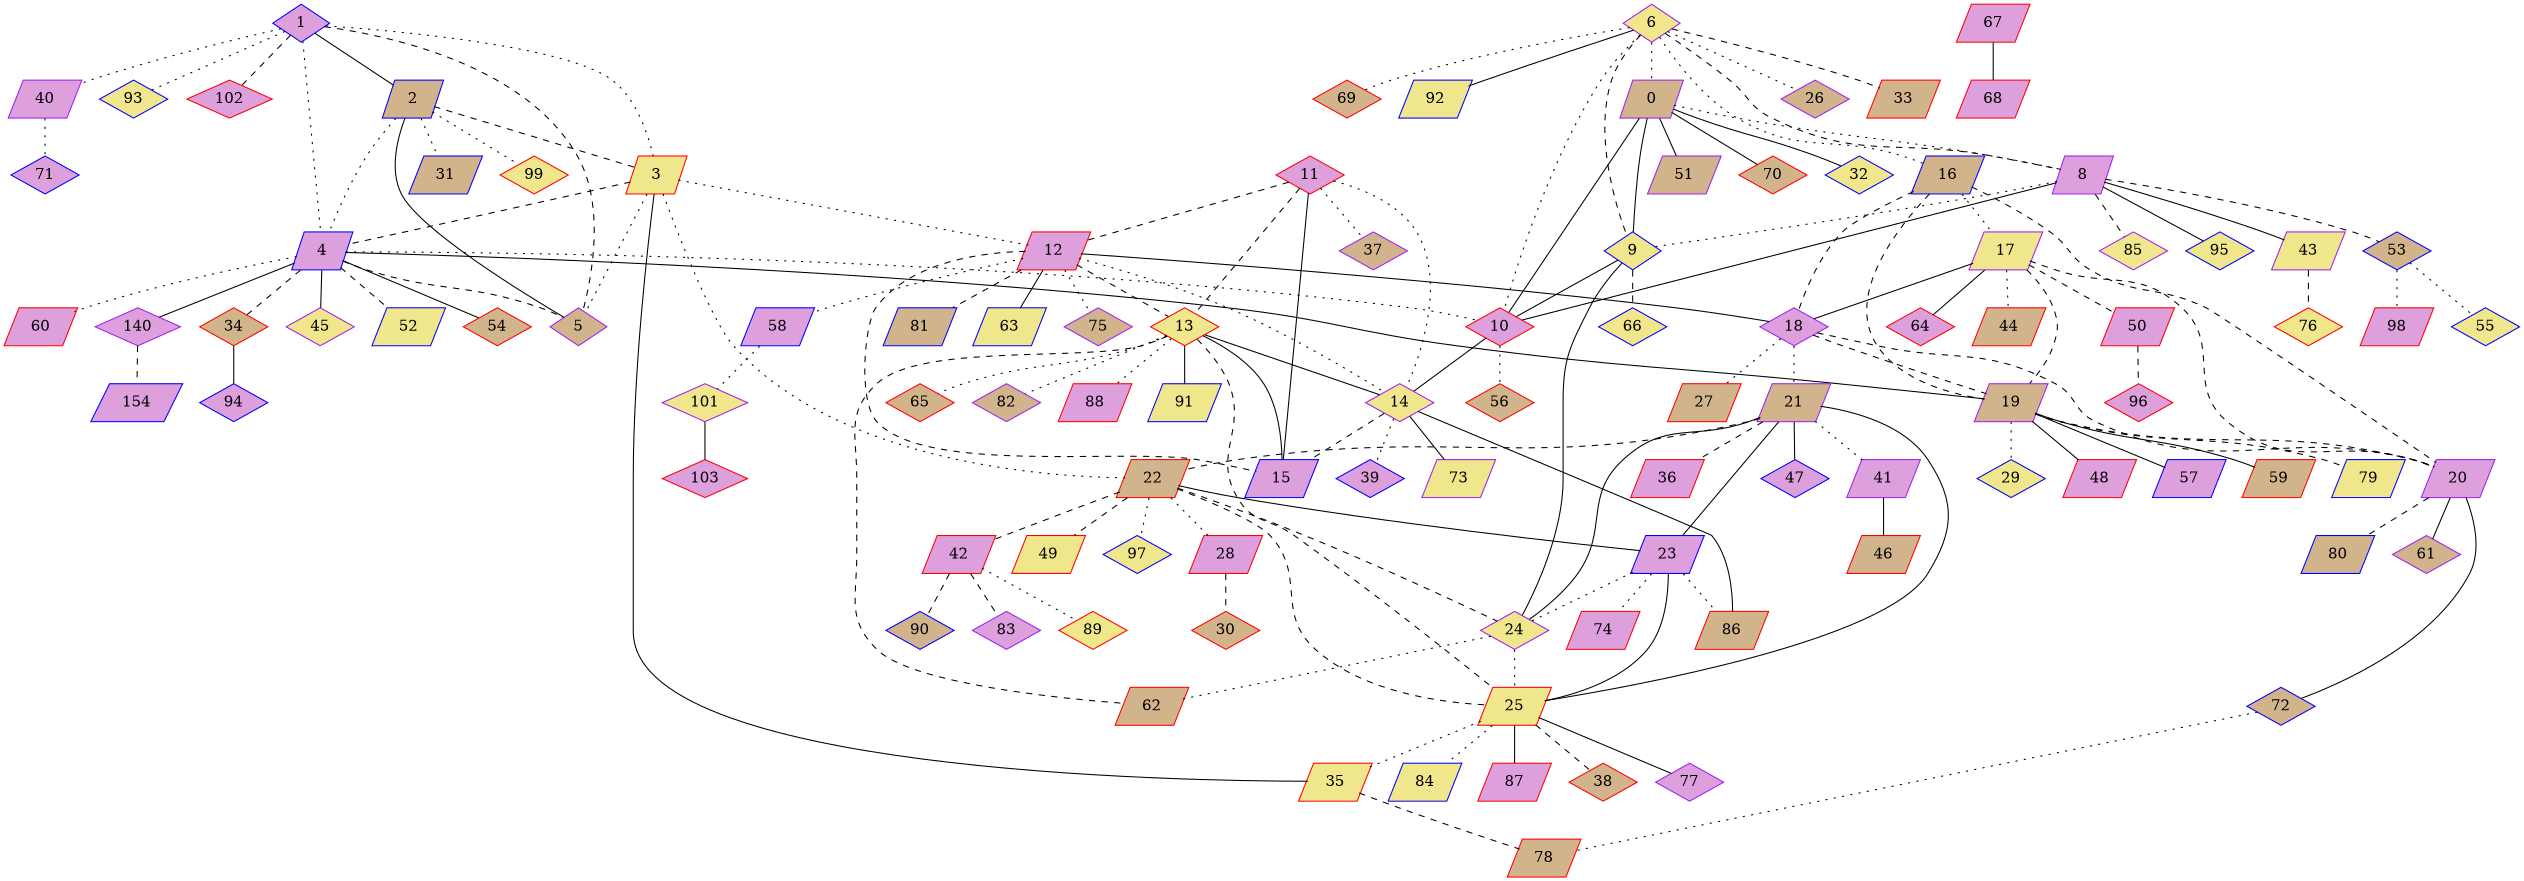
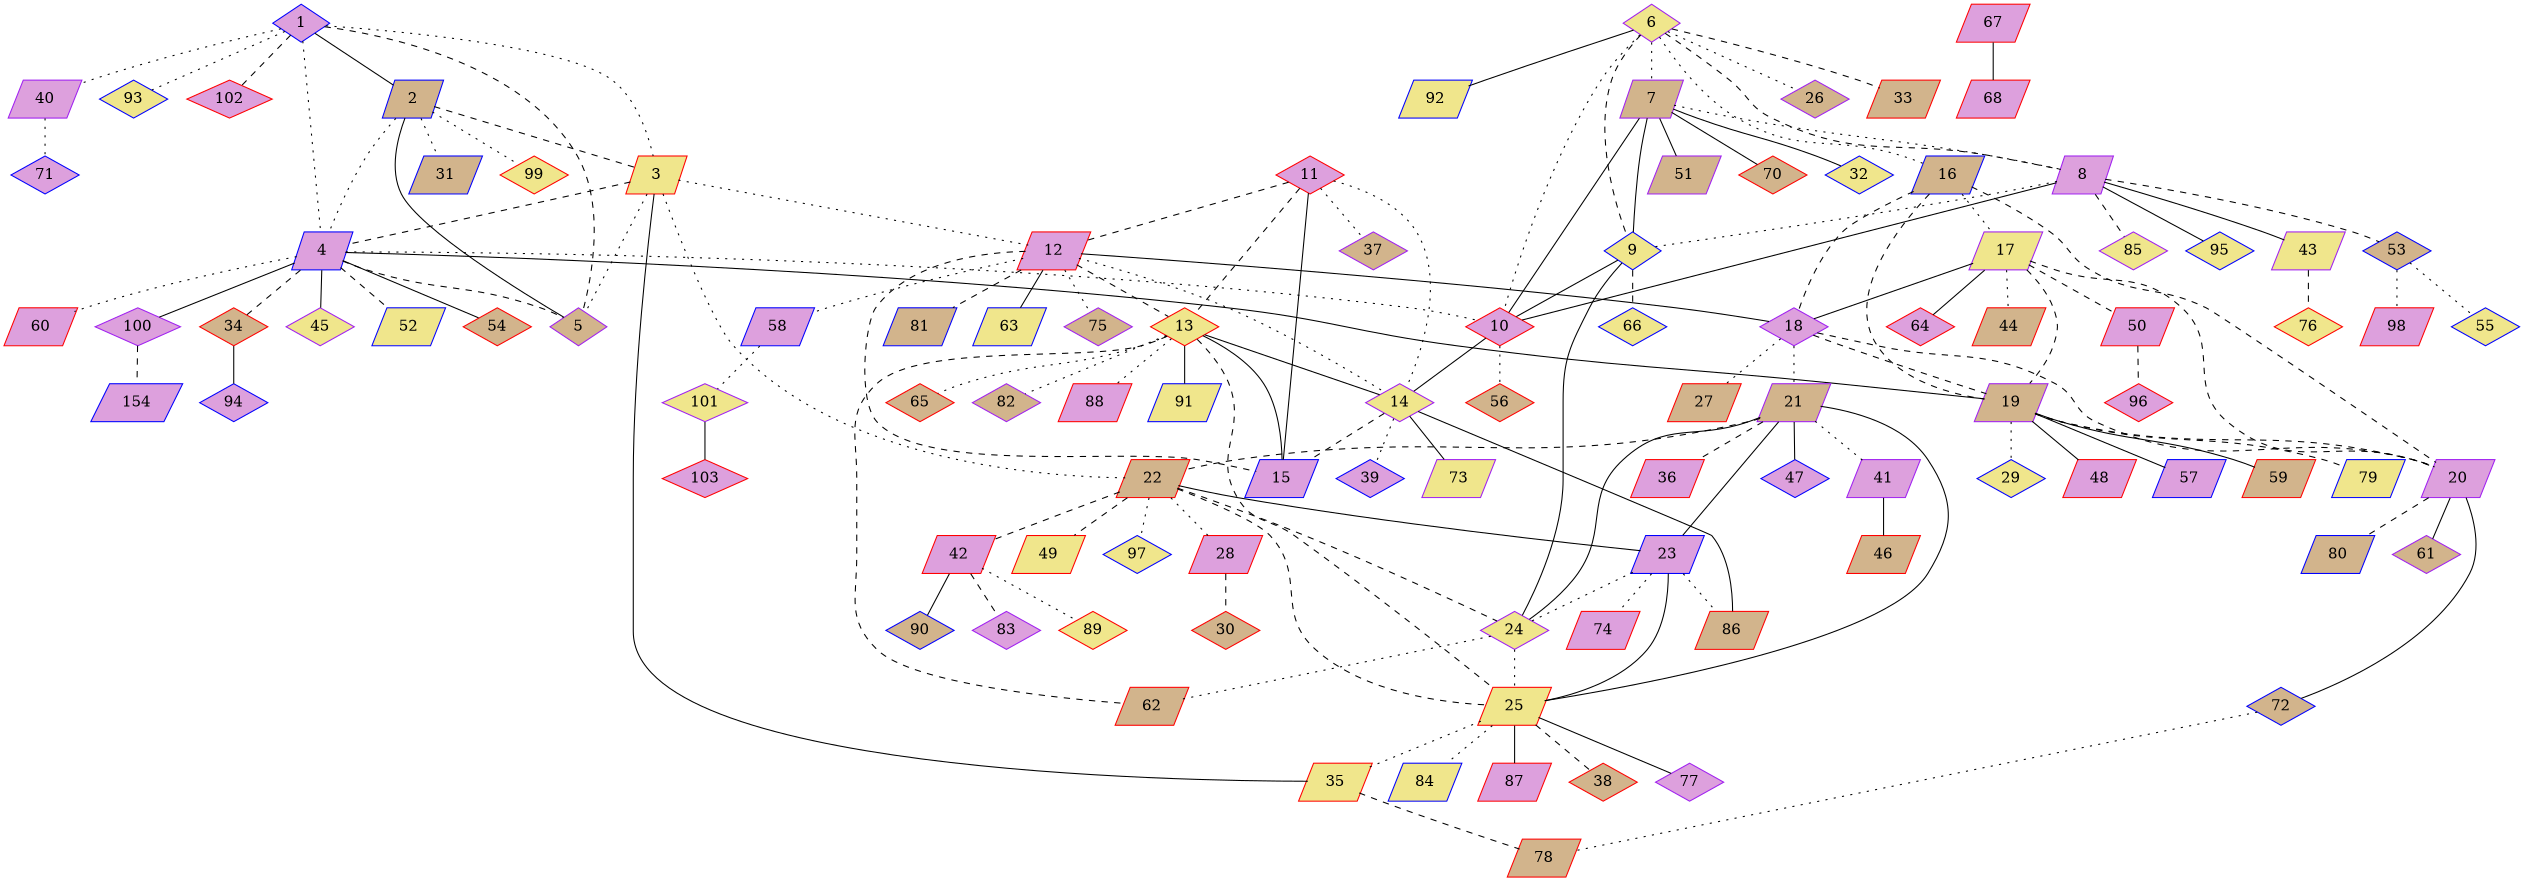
node "69": removed
node "0": label "0" -> "7"
node "140": label "140" -> "100"
edge "42" -- "90": style dashed -> solid
